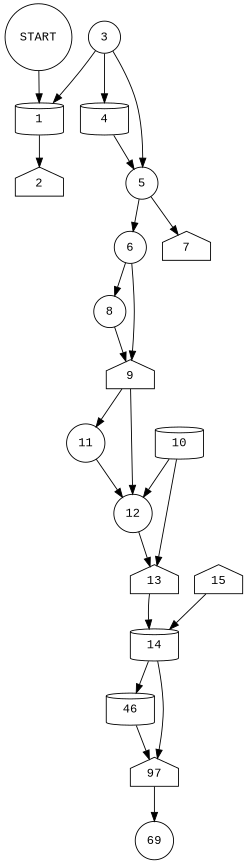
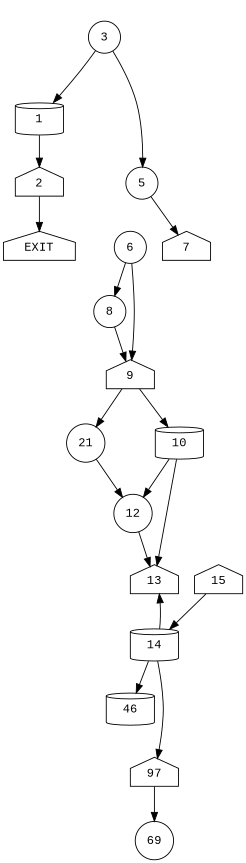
node "START": removed
node "4": removed
edge "5" -> "6": removed
node "EXIT": added
edge "9" -> "12": now "9" -> "10"
node "11": label "11" -> "21"
edge "13" -> "14": reversed
edge "46" -> "97": removed
